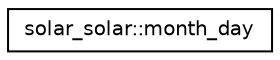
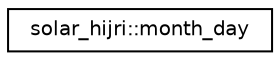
node "solar_solar::month_day": label "solar_solar::month_day" -> "solar_hijri::month_day"
